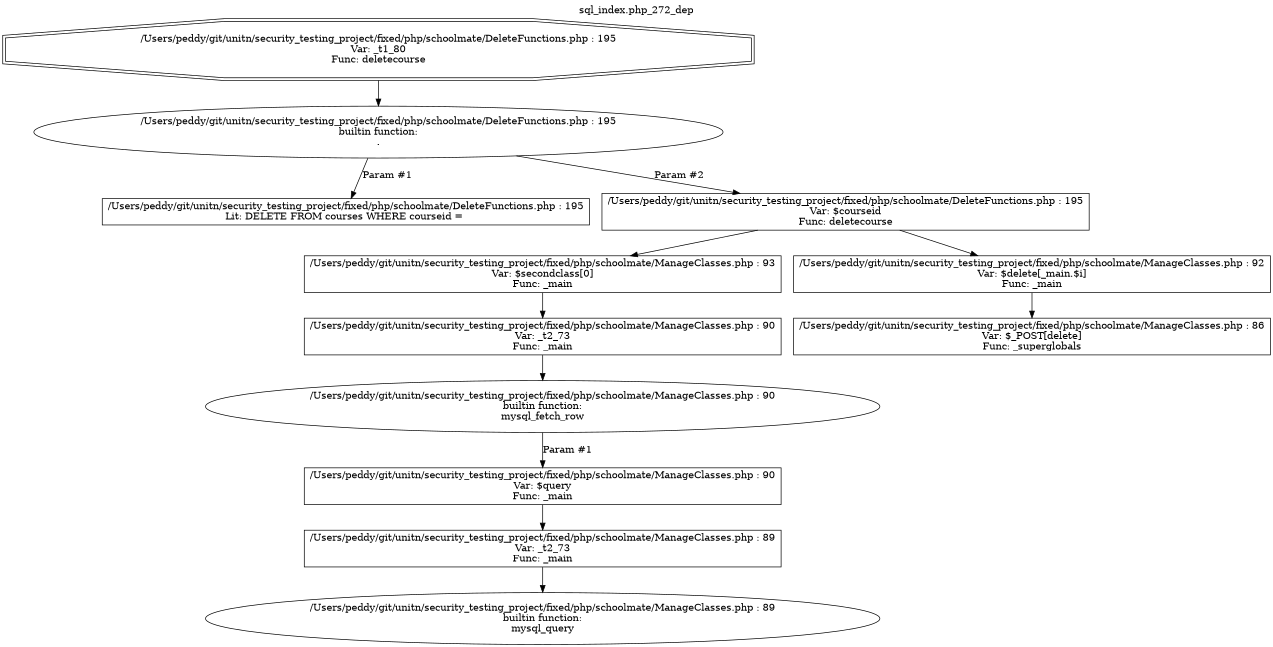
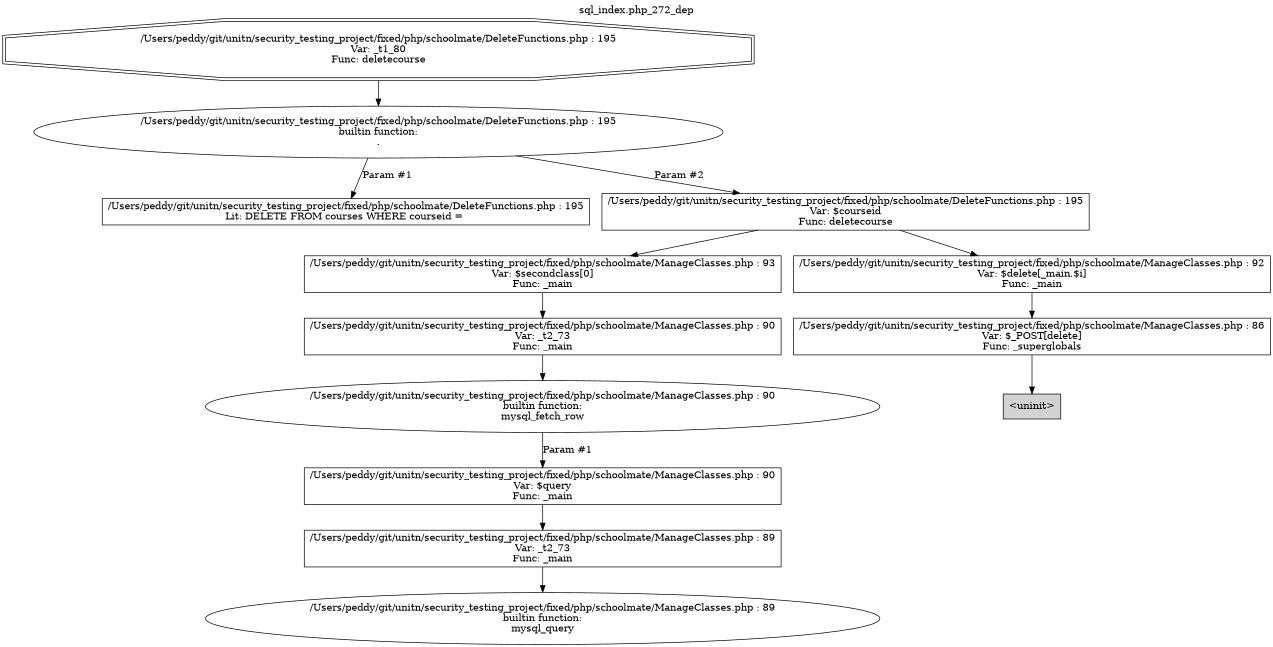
node "<uninit>": added
